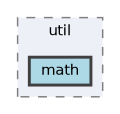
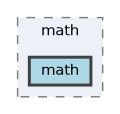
cluster "util": label "util" -> "math"
